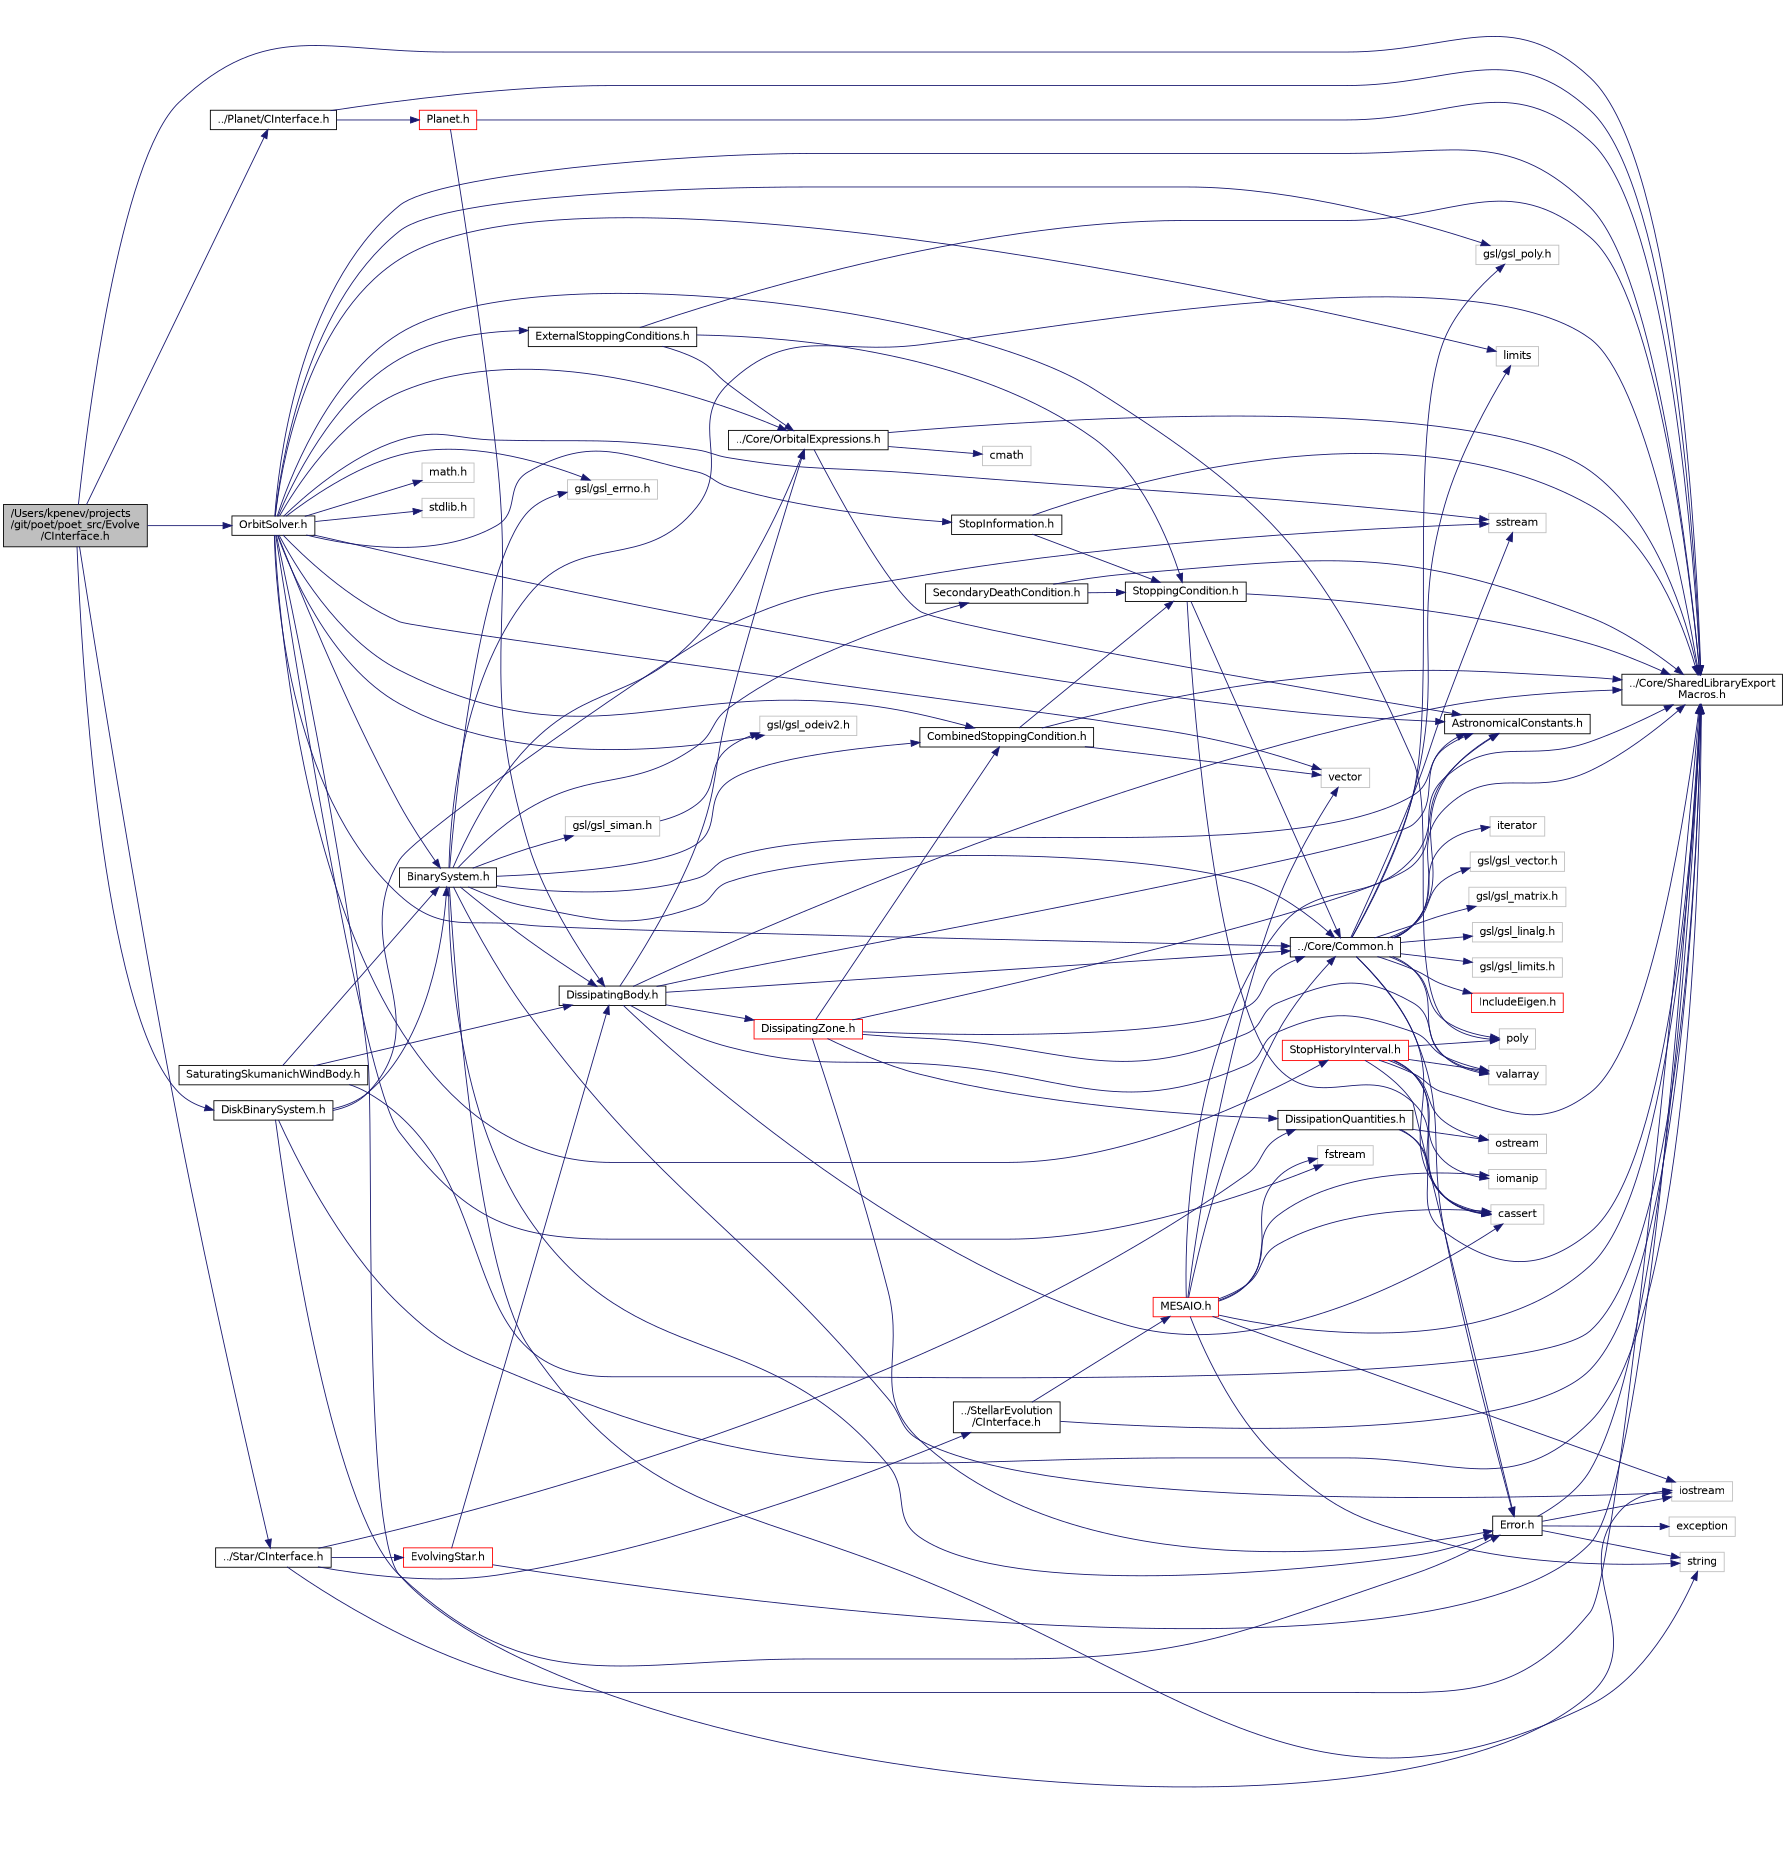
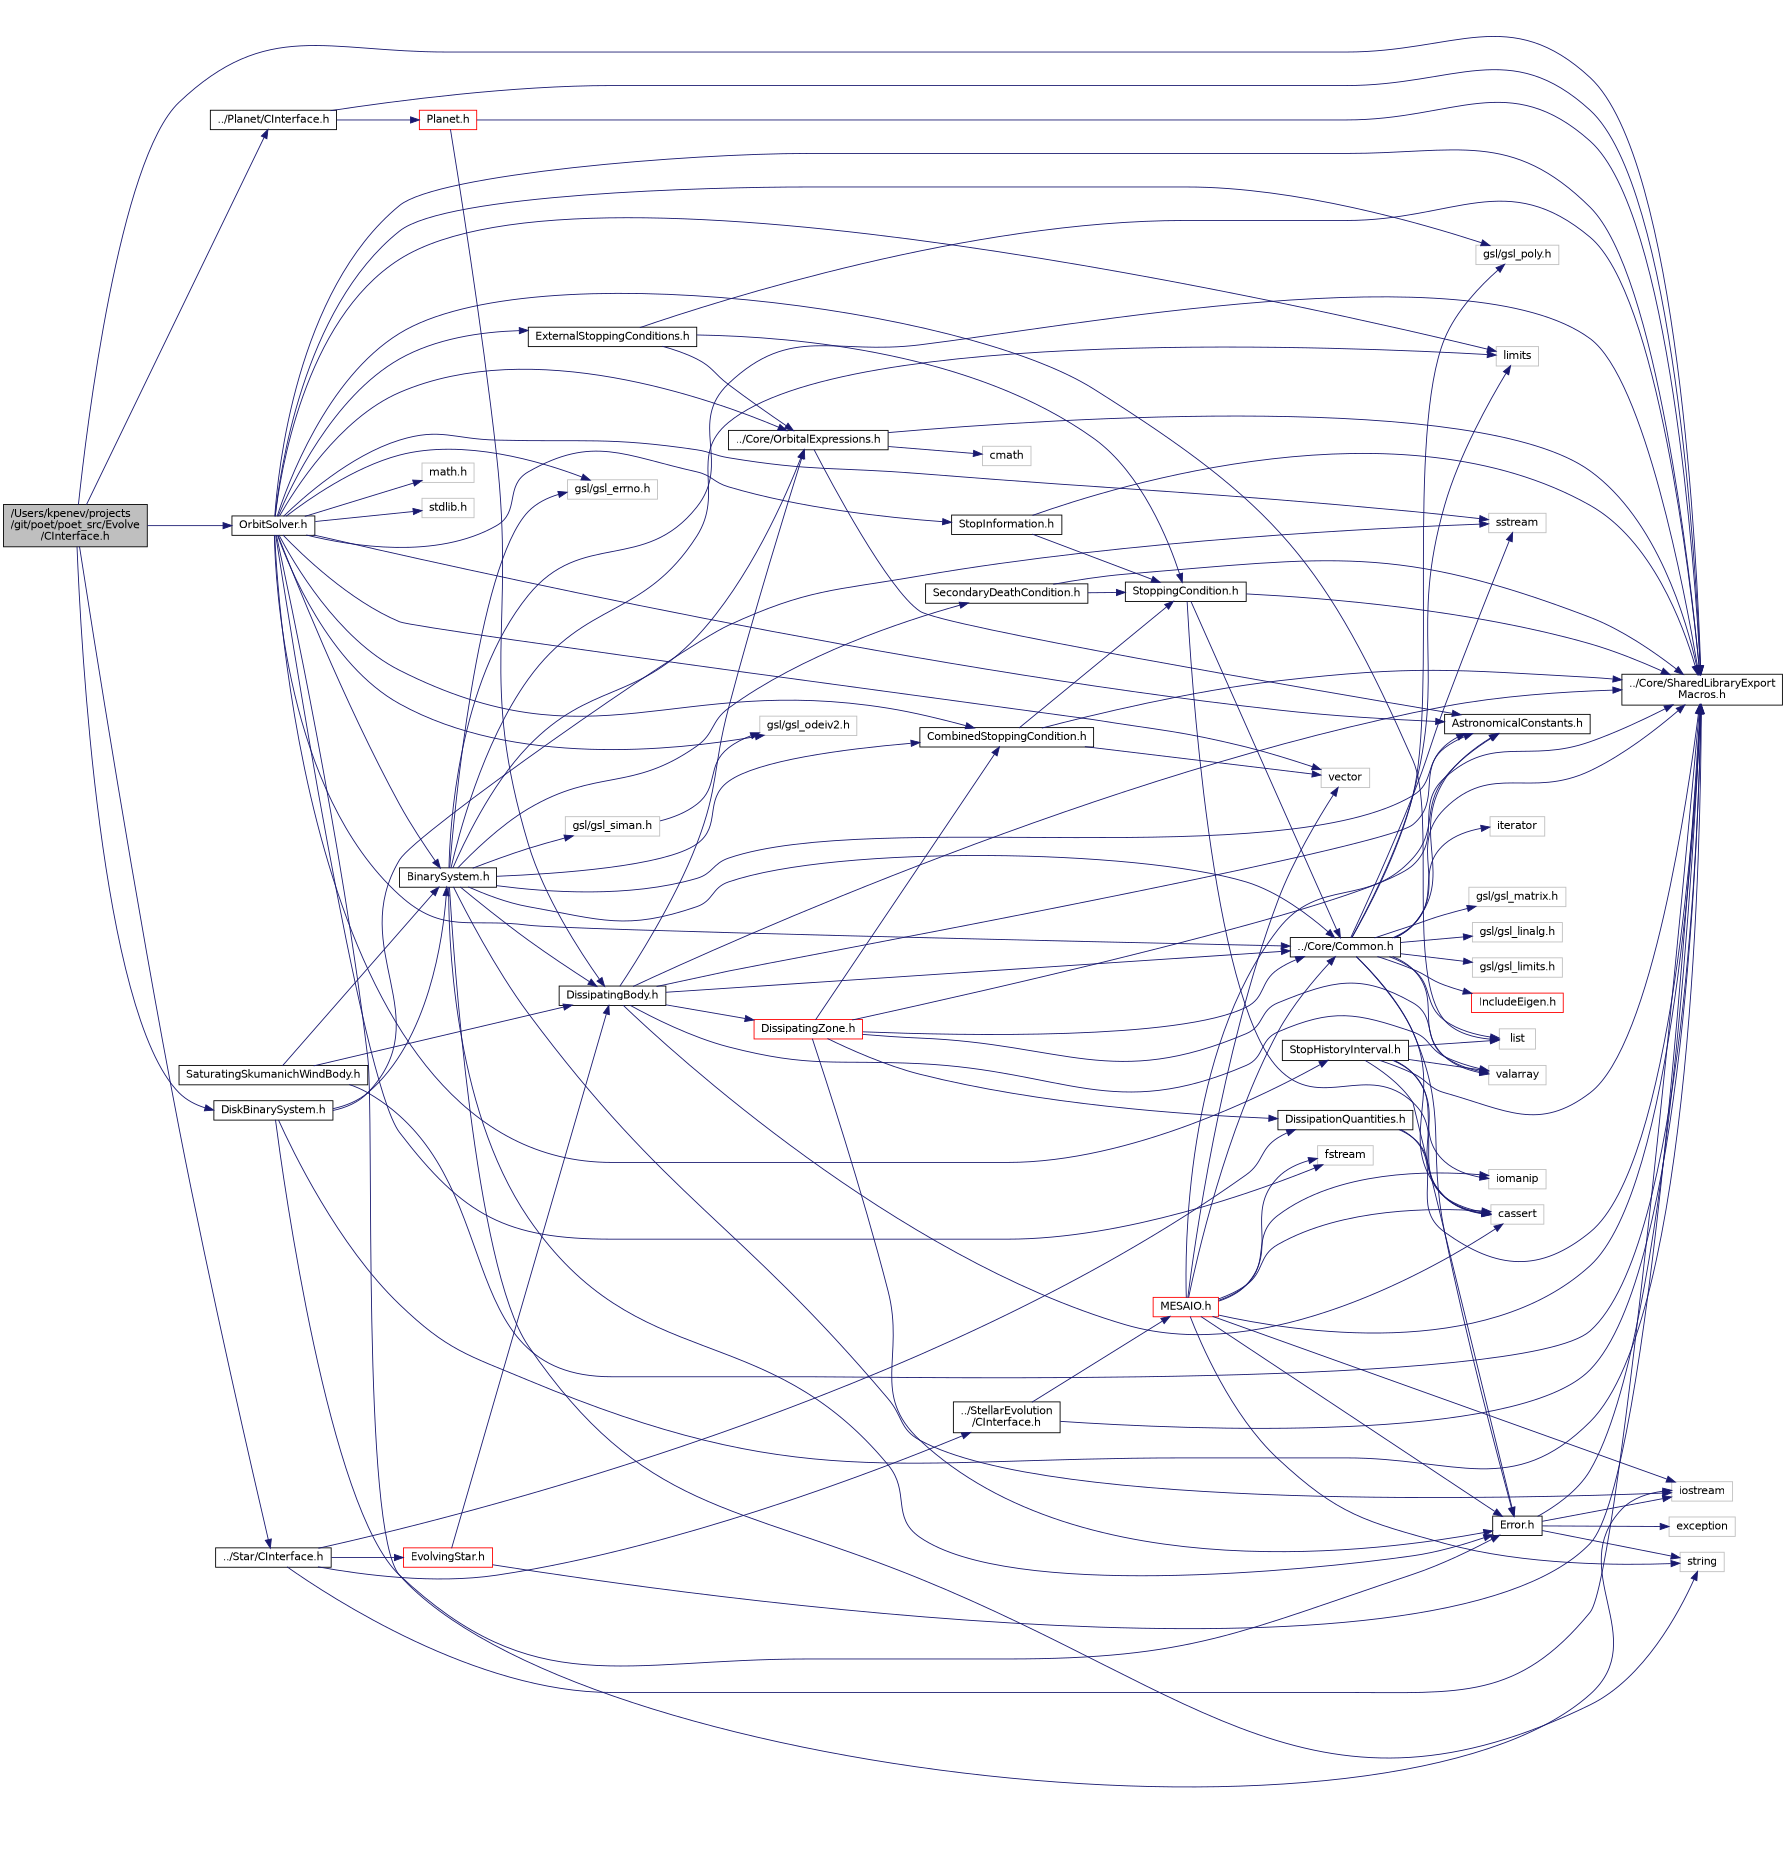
edge "BinarySystem.h" -> "limits": added
node "gsl/gsl_vector.h": removed
node "poly": label "poly" -> "list"
node "StopHistoryInterval.h": color red -> black
node "ostream": removed
edge "MESAIO.h" -> "Error.h": added
